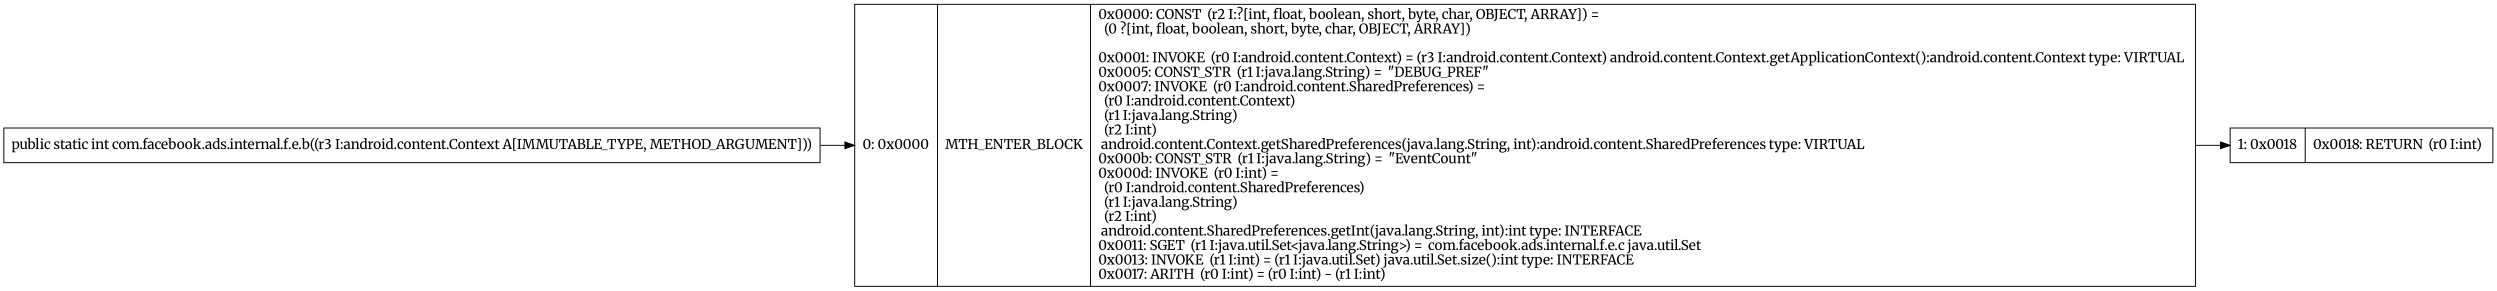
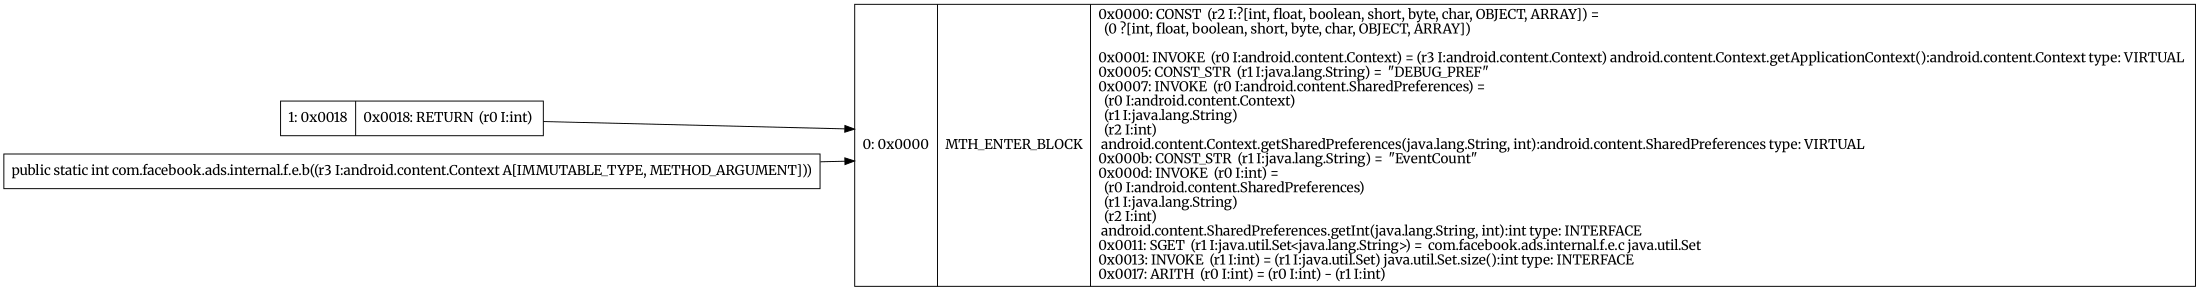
edge "0: 0x0000" -> "1: 0x0018": reversed
